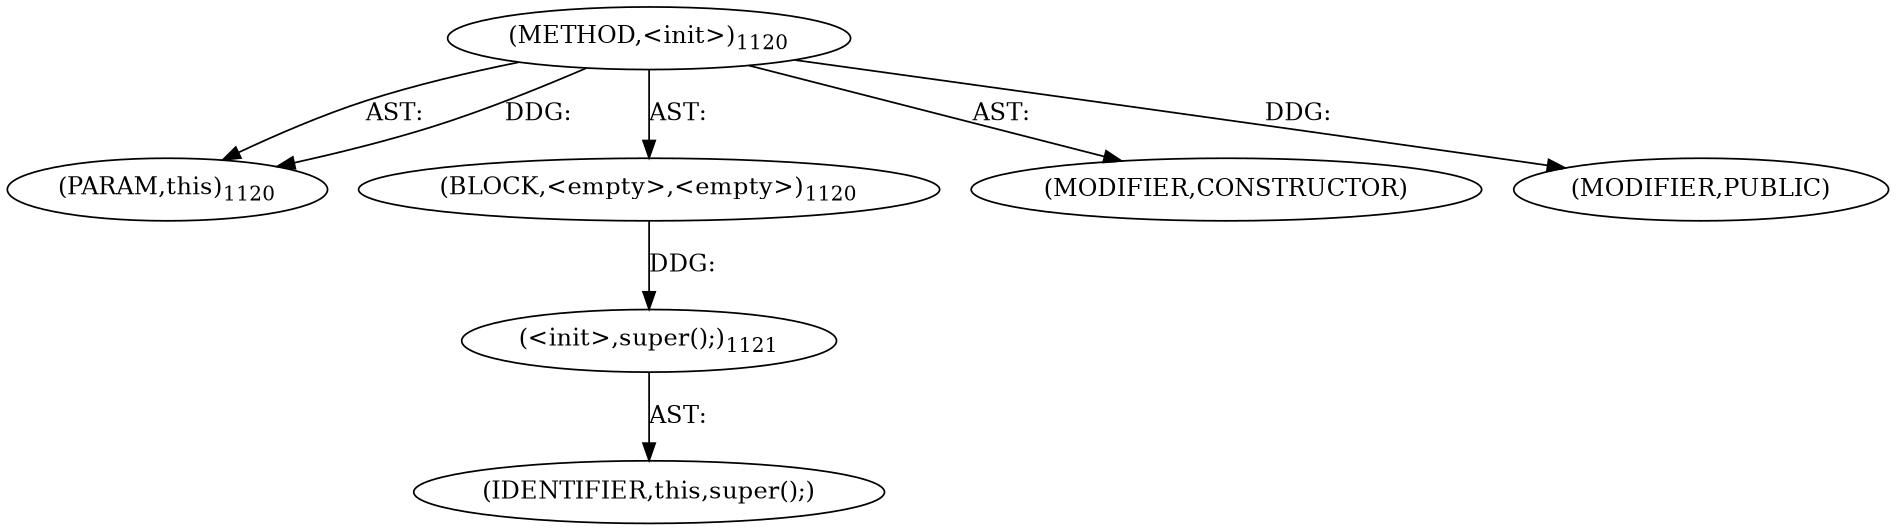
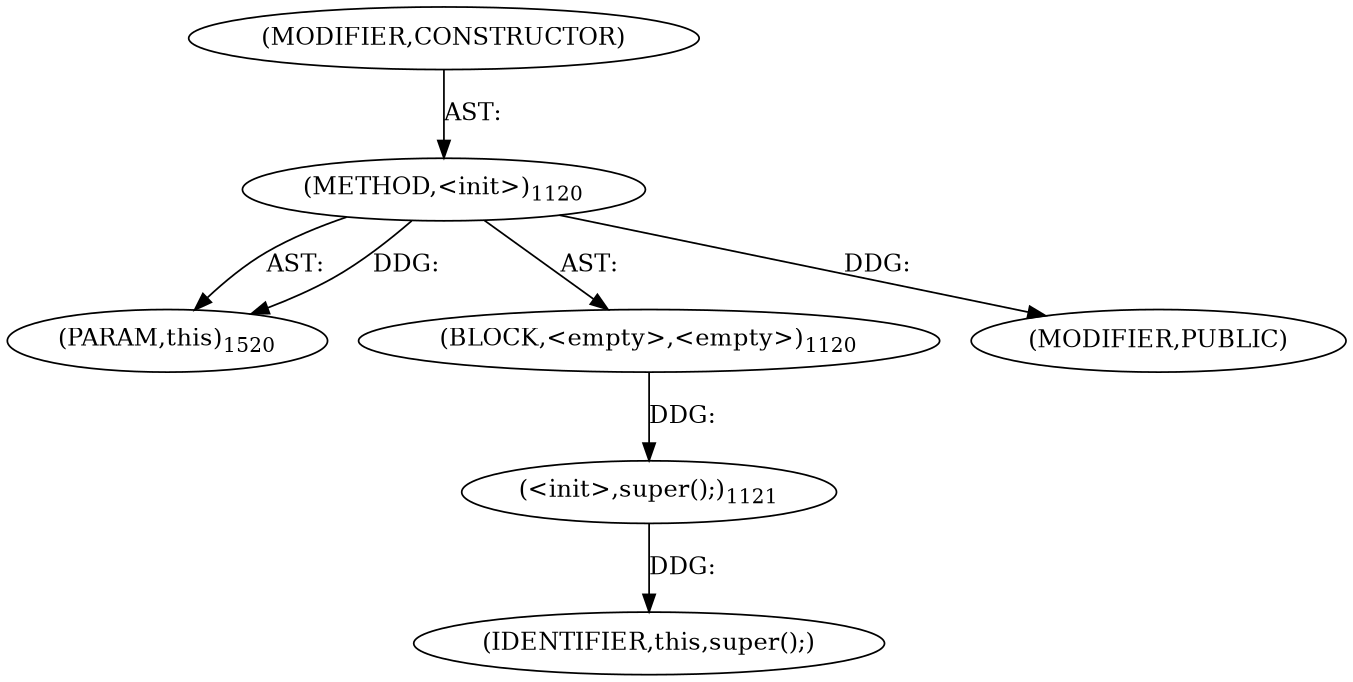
edge "(METHOD,<init>)" -> "(MODIFIER,CONSTRUCTOR)": reversed
node "(PARAM,this)": text "1120" -> "1520"
edge "(<init>,super();)" -> "(IDENTIFIER,this,super();)": label "AST: " -> "DDG: "
